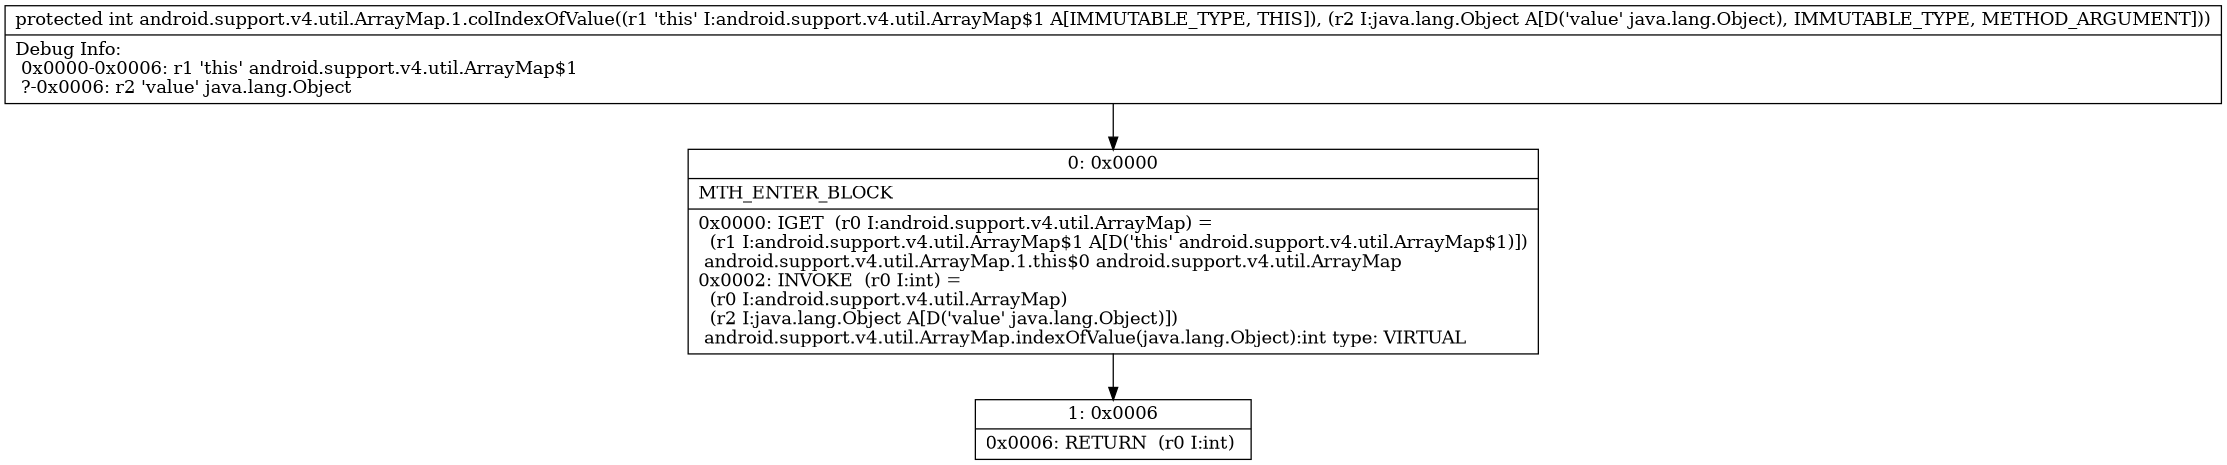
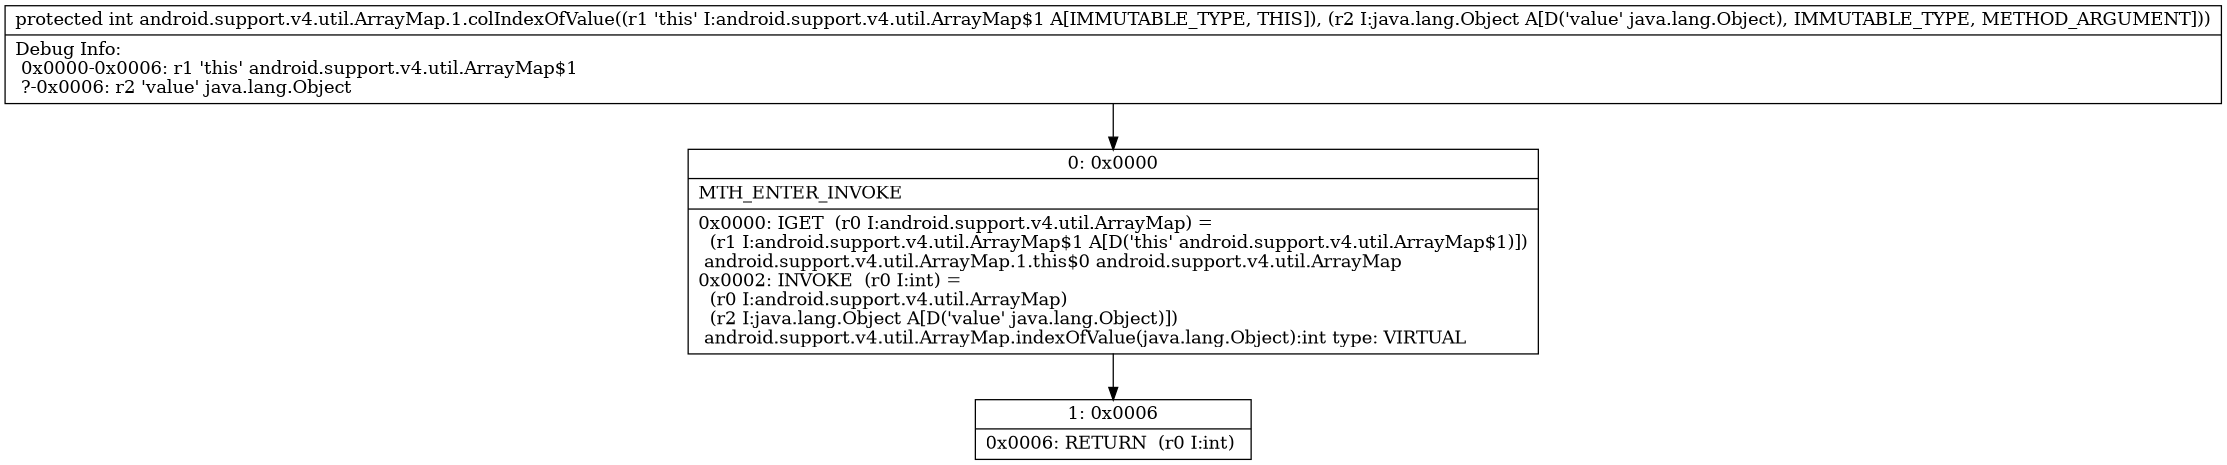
node "0: 0x0000": text "MTH_ENTER_BLOCK" -> "MTH_ENTER_INVOKE"
